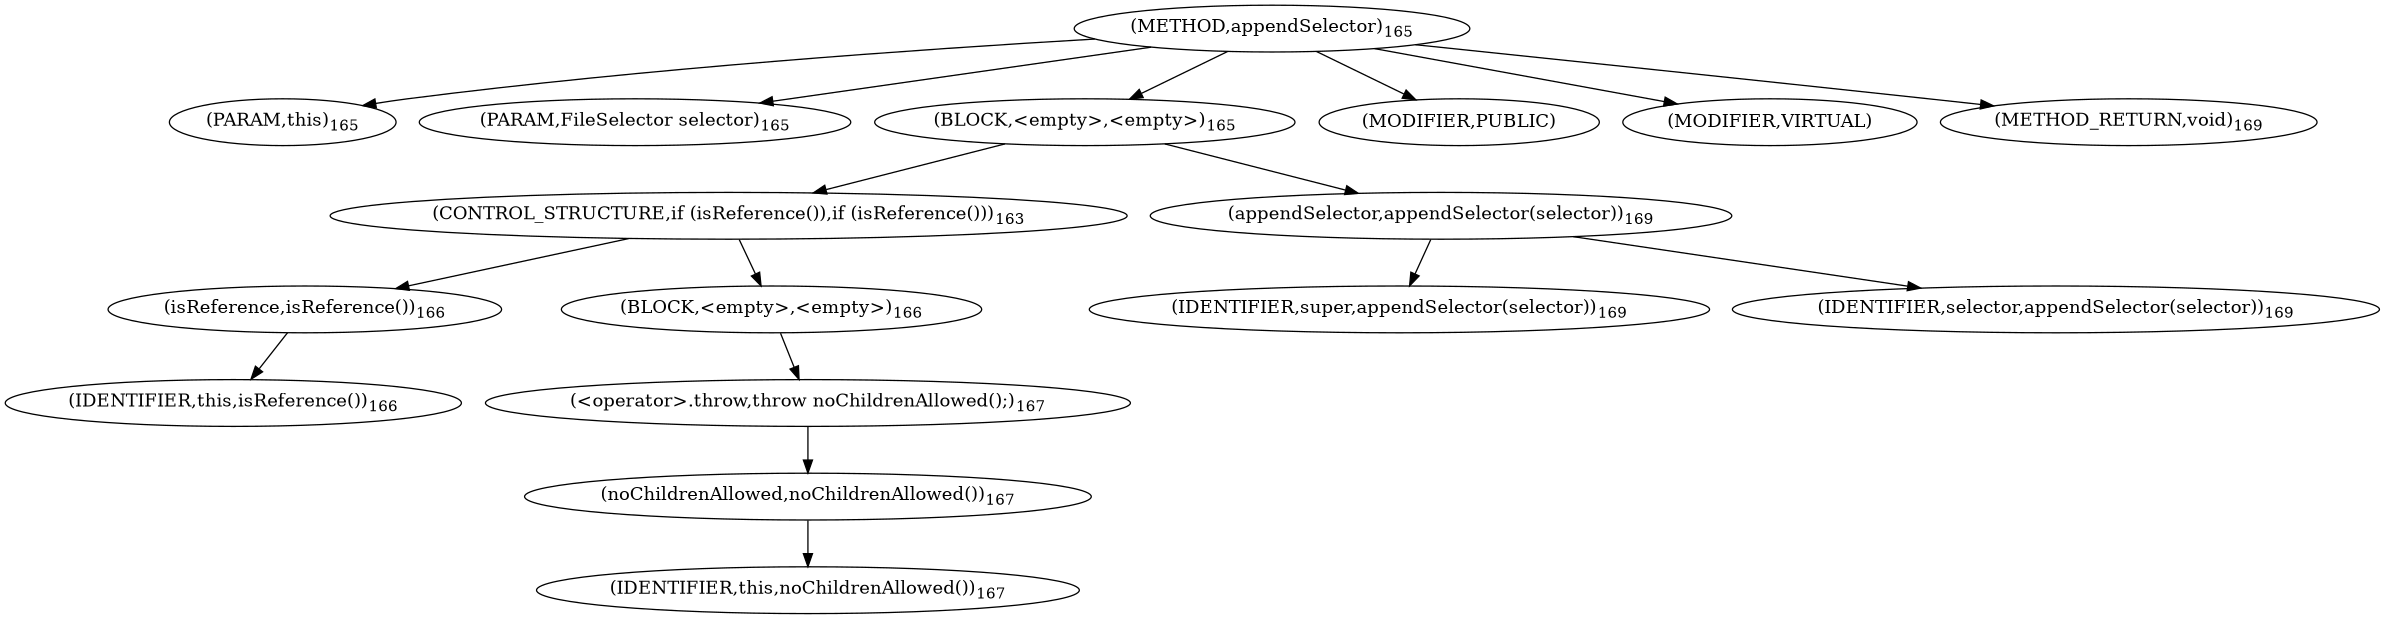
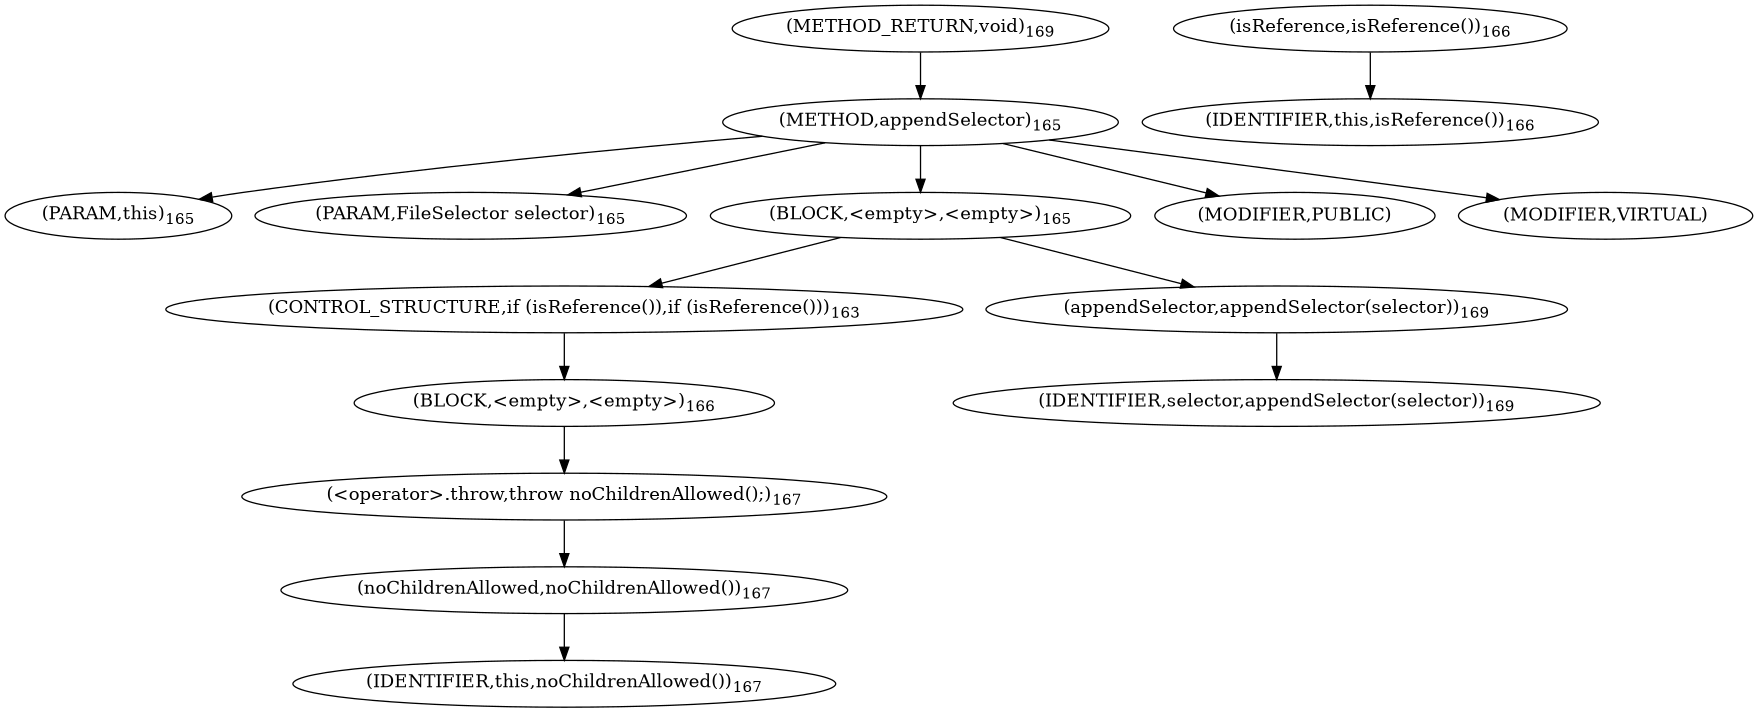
edge "(METHOD,appendSelector)" -> "(METHOD_RETURN,void)": reversed
edge "(CONTROL_STRUCTURE,if (isReference()),if (isReference()))" -> "(isReference,isReference())": removed
node "(IDENTIFIER,super,appendSelector(selector))": removed
